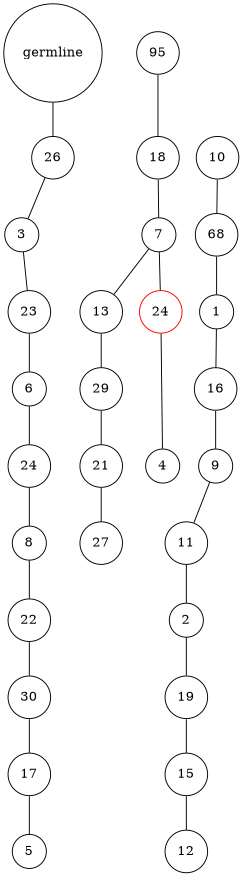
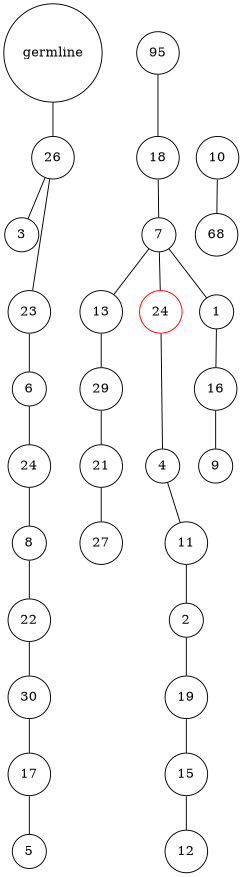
edge "3" -- "23": now "26" -- "23"
edge "68" -- "1": now "7" -- "1"
edge "9" -- "11": now "4" -- "11"
